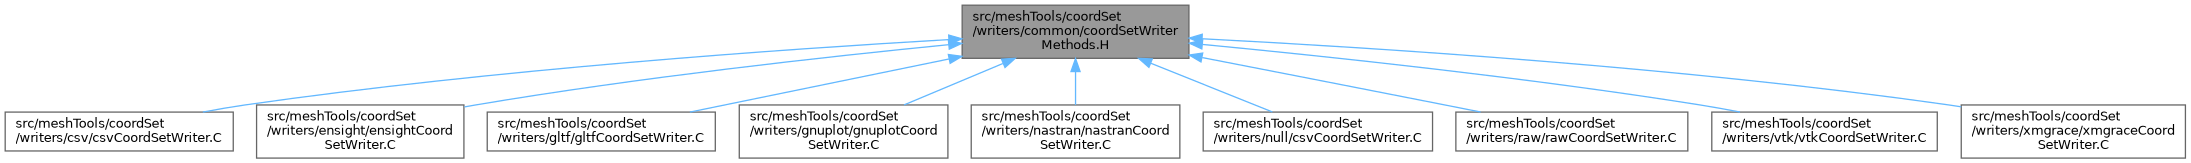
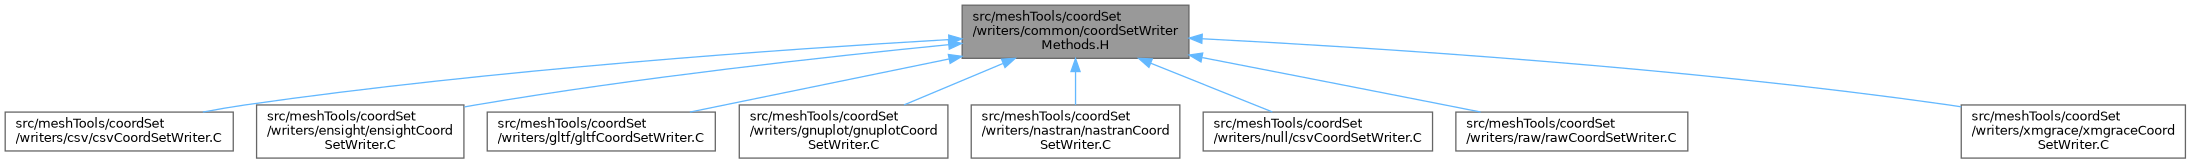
node "src/meshTools/coordSet /writers/vtk/vtkCoordSetWriter.C": removed
